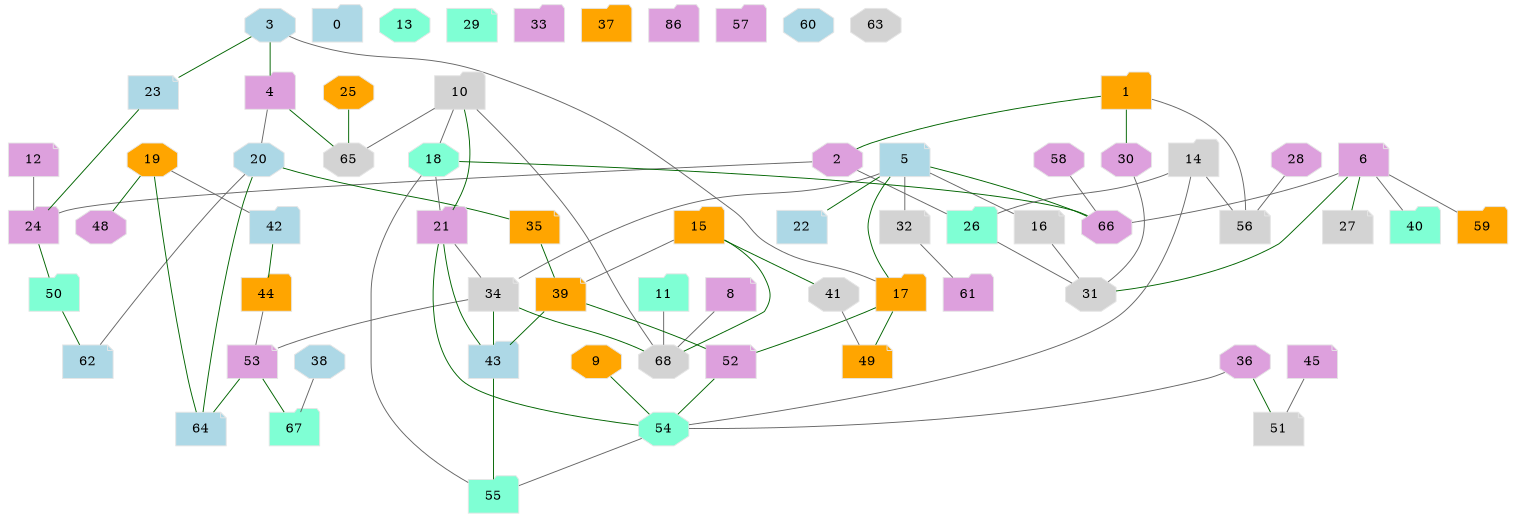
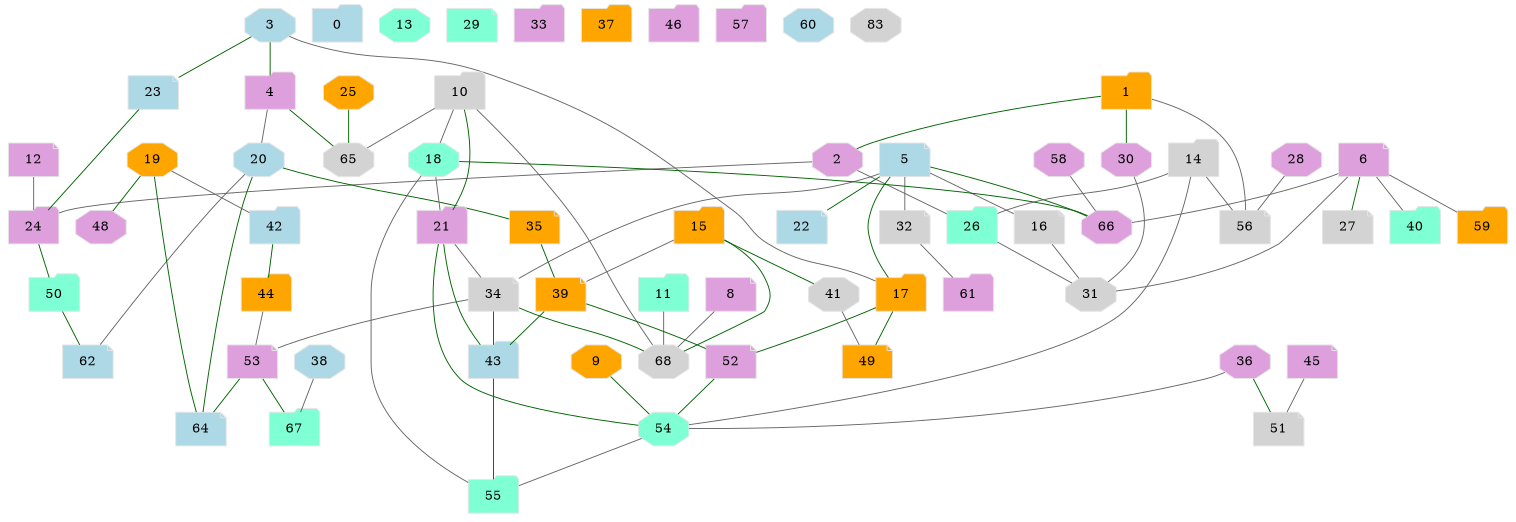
node "86": label "86" -> "46"
node "63": label "63" -> "83"
edge "6" -- "31": color darkgreen -> gray40
